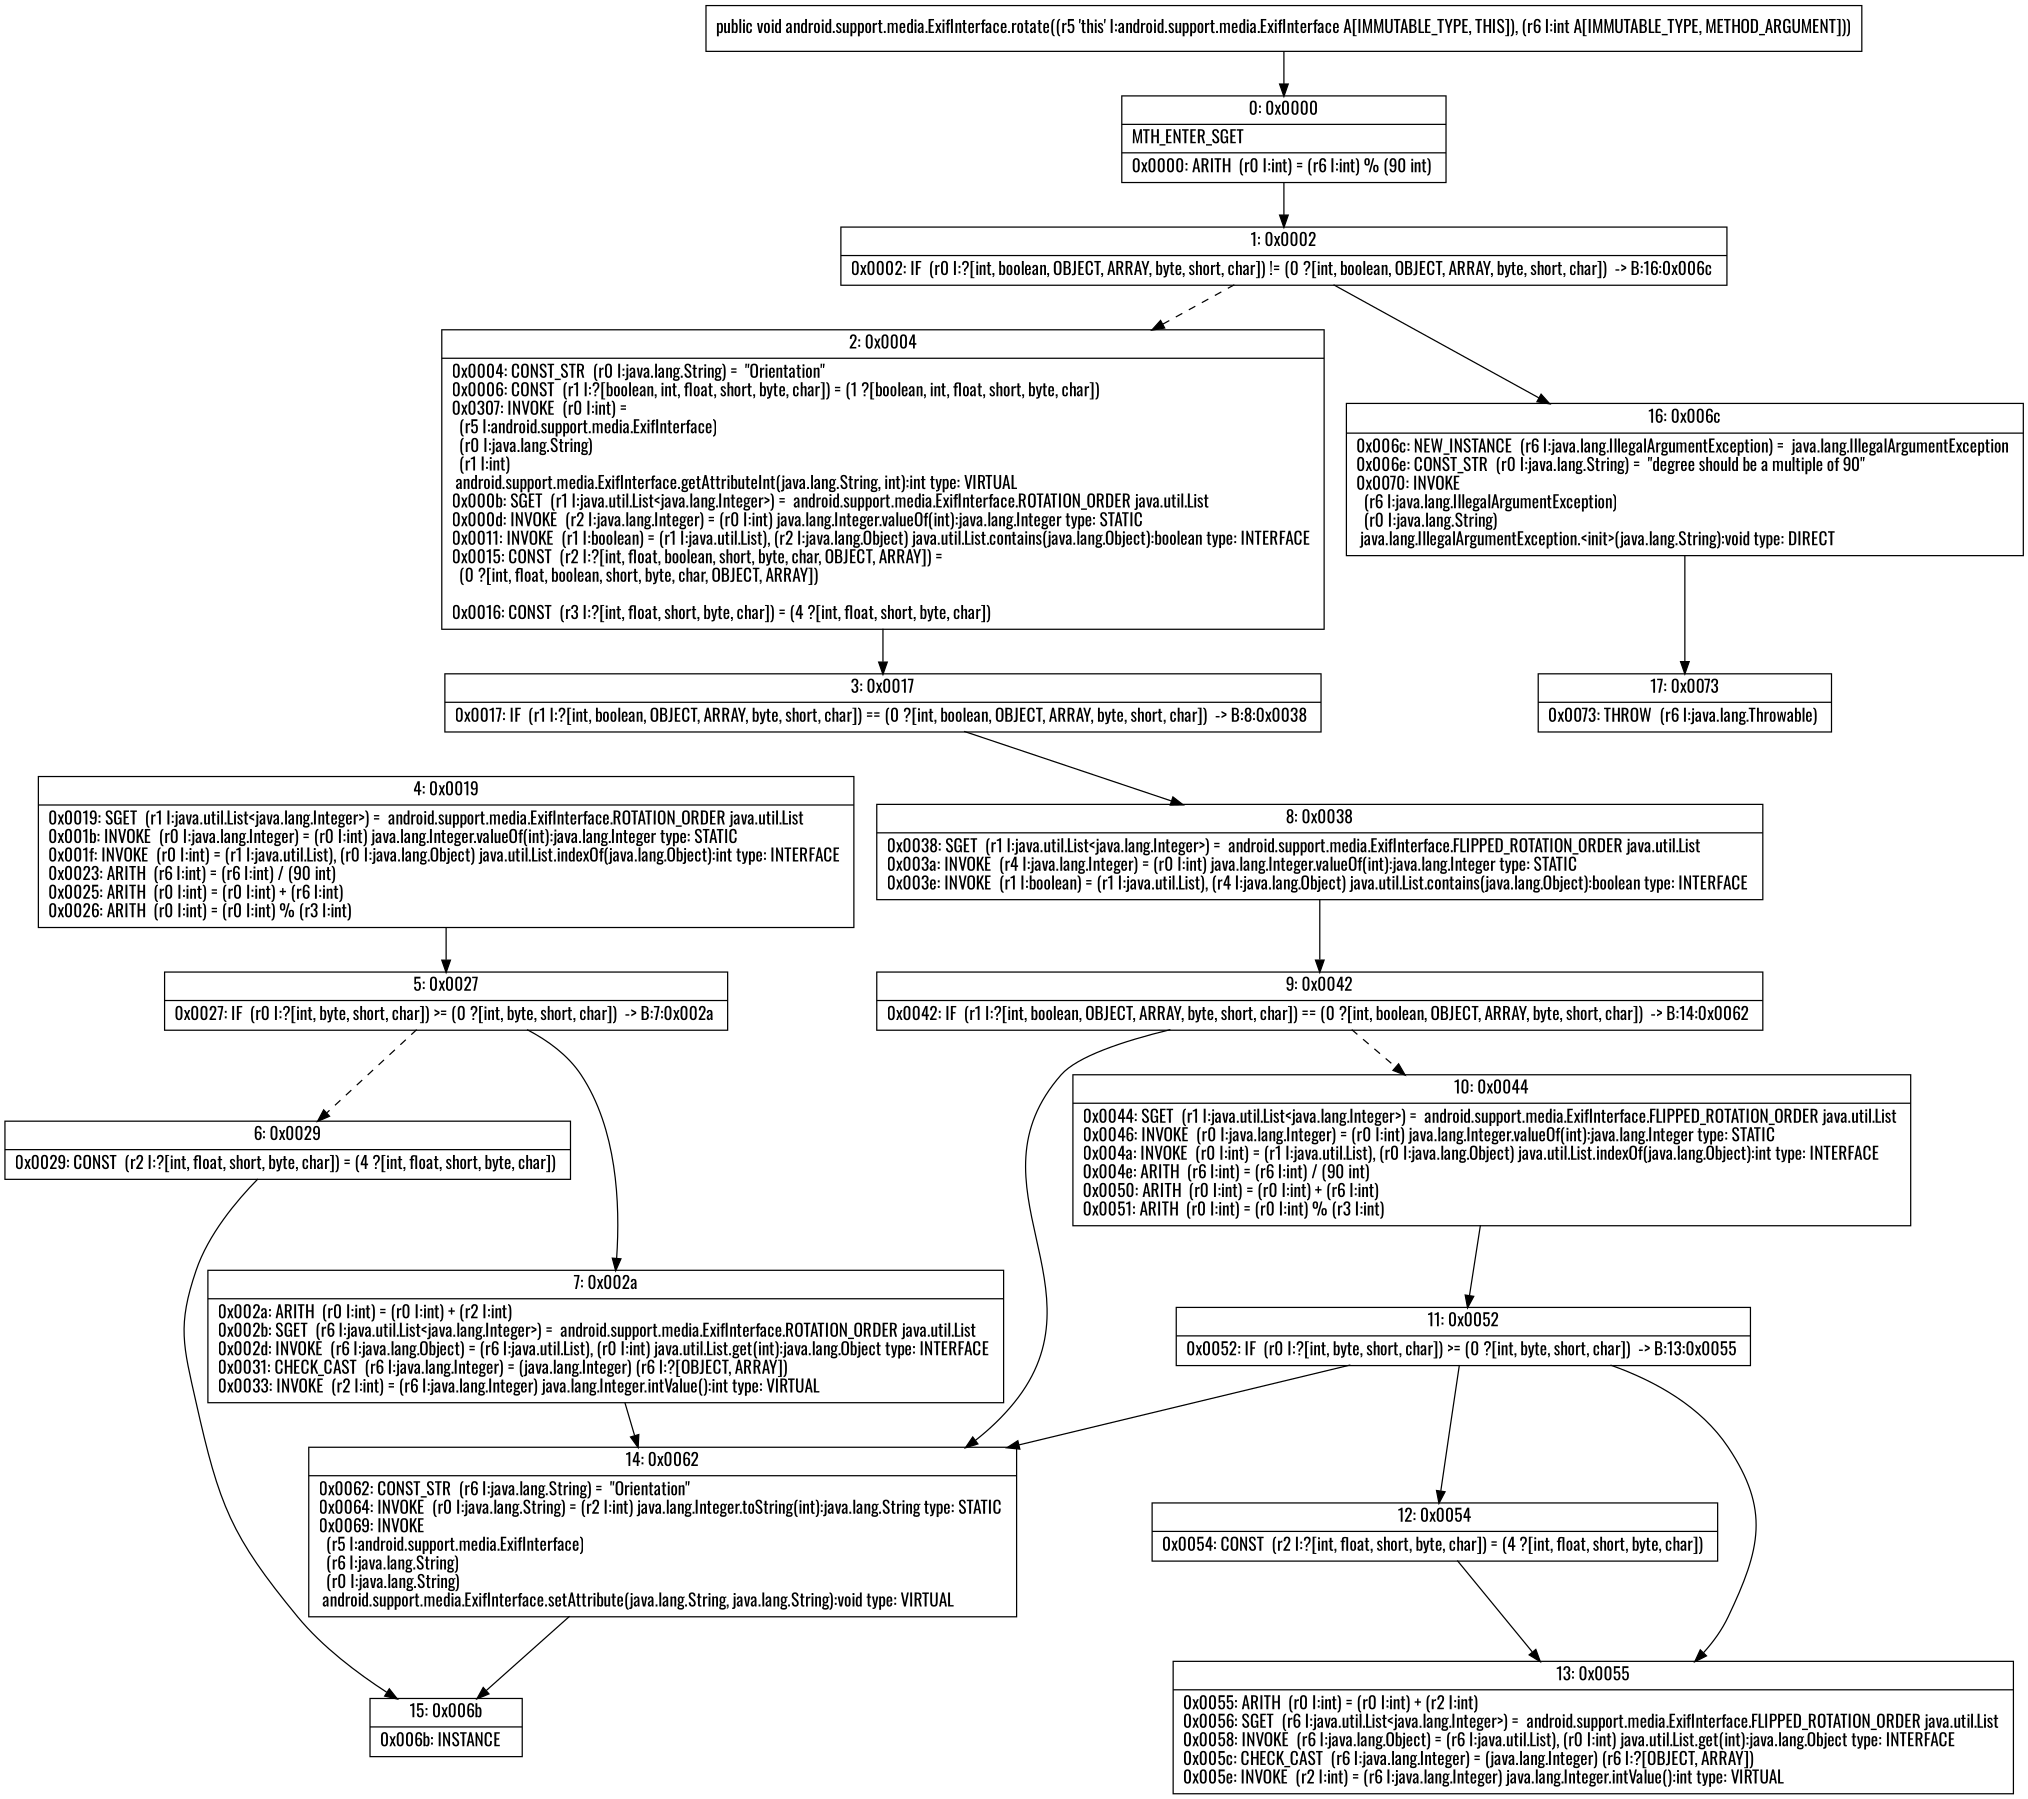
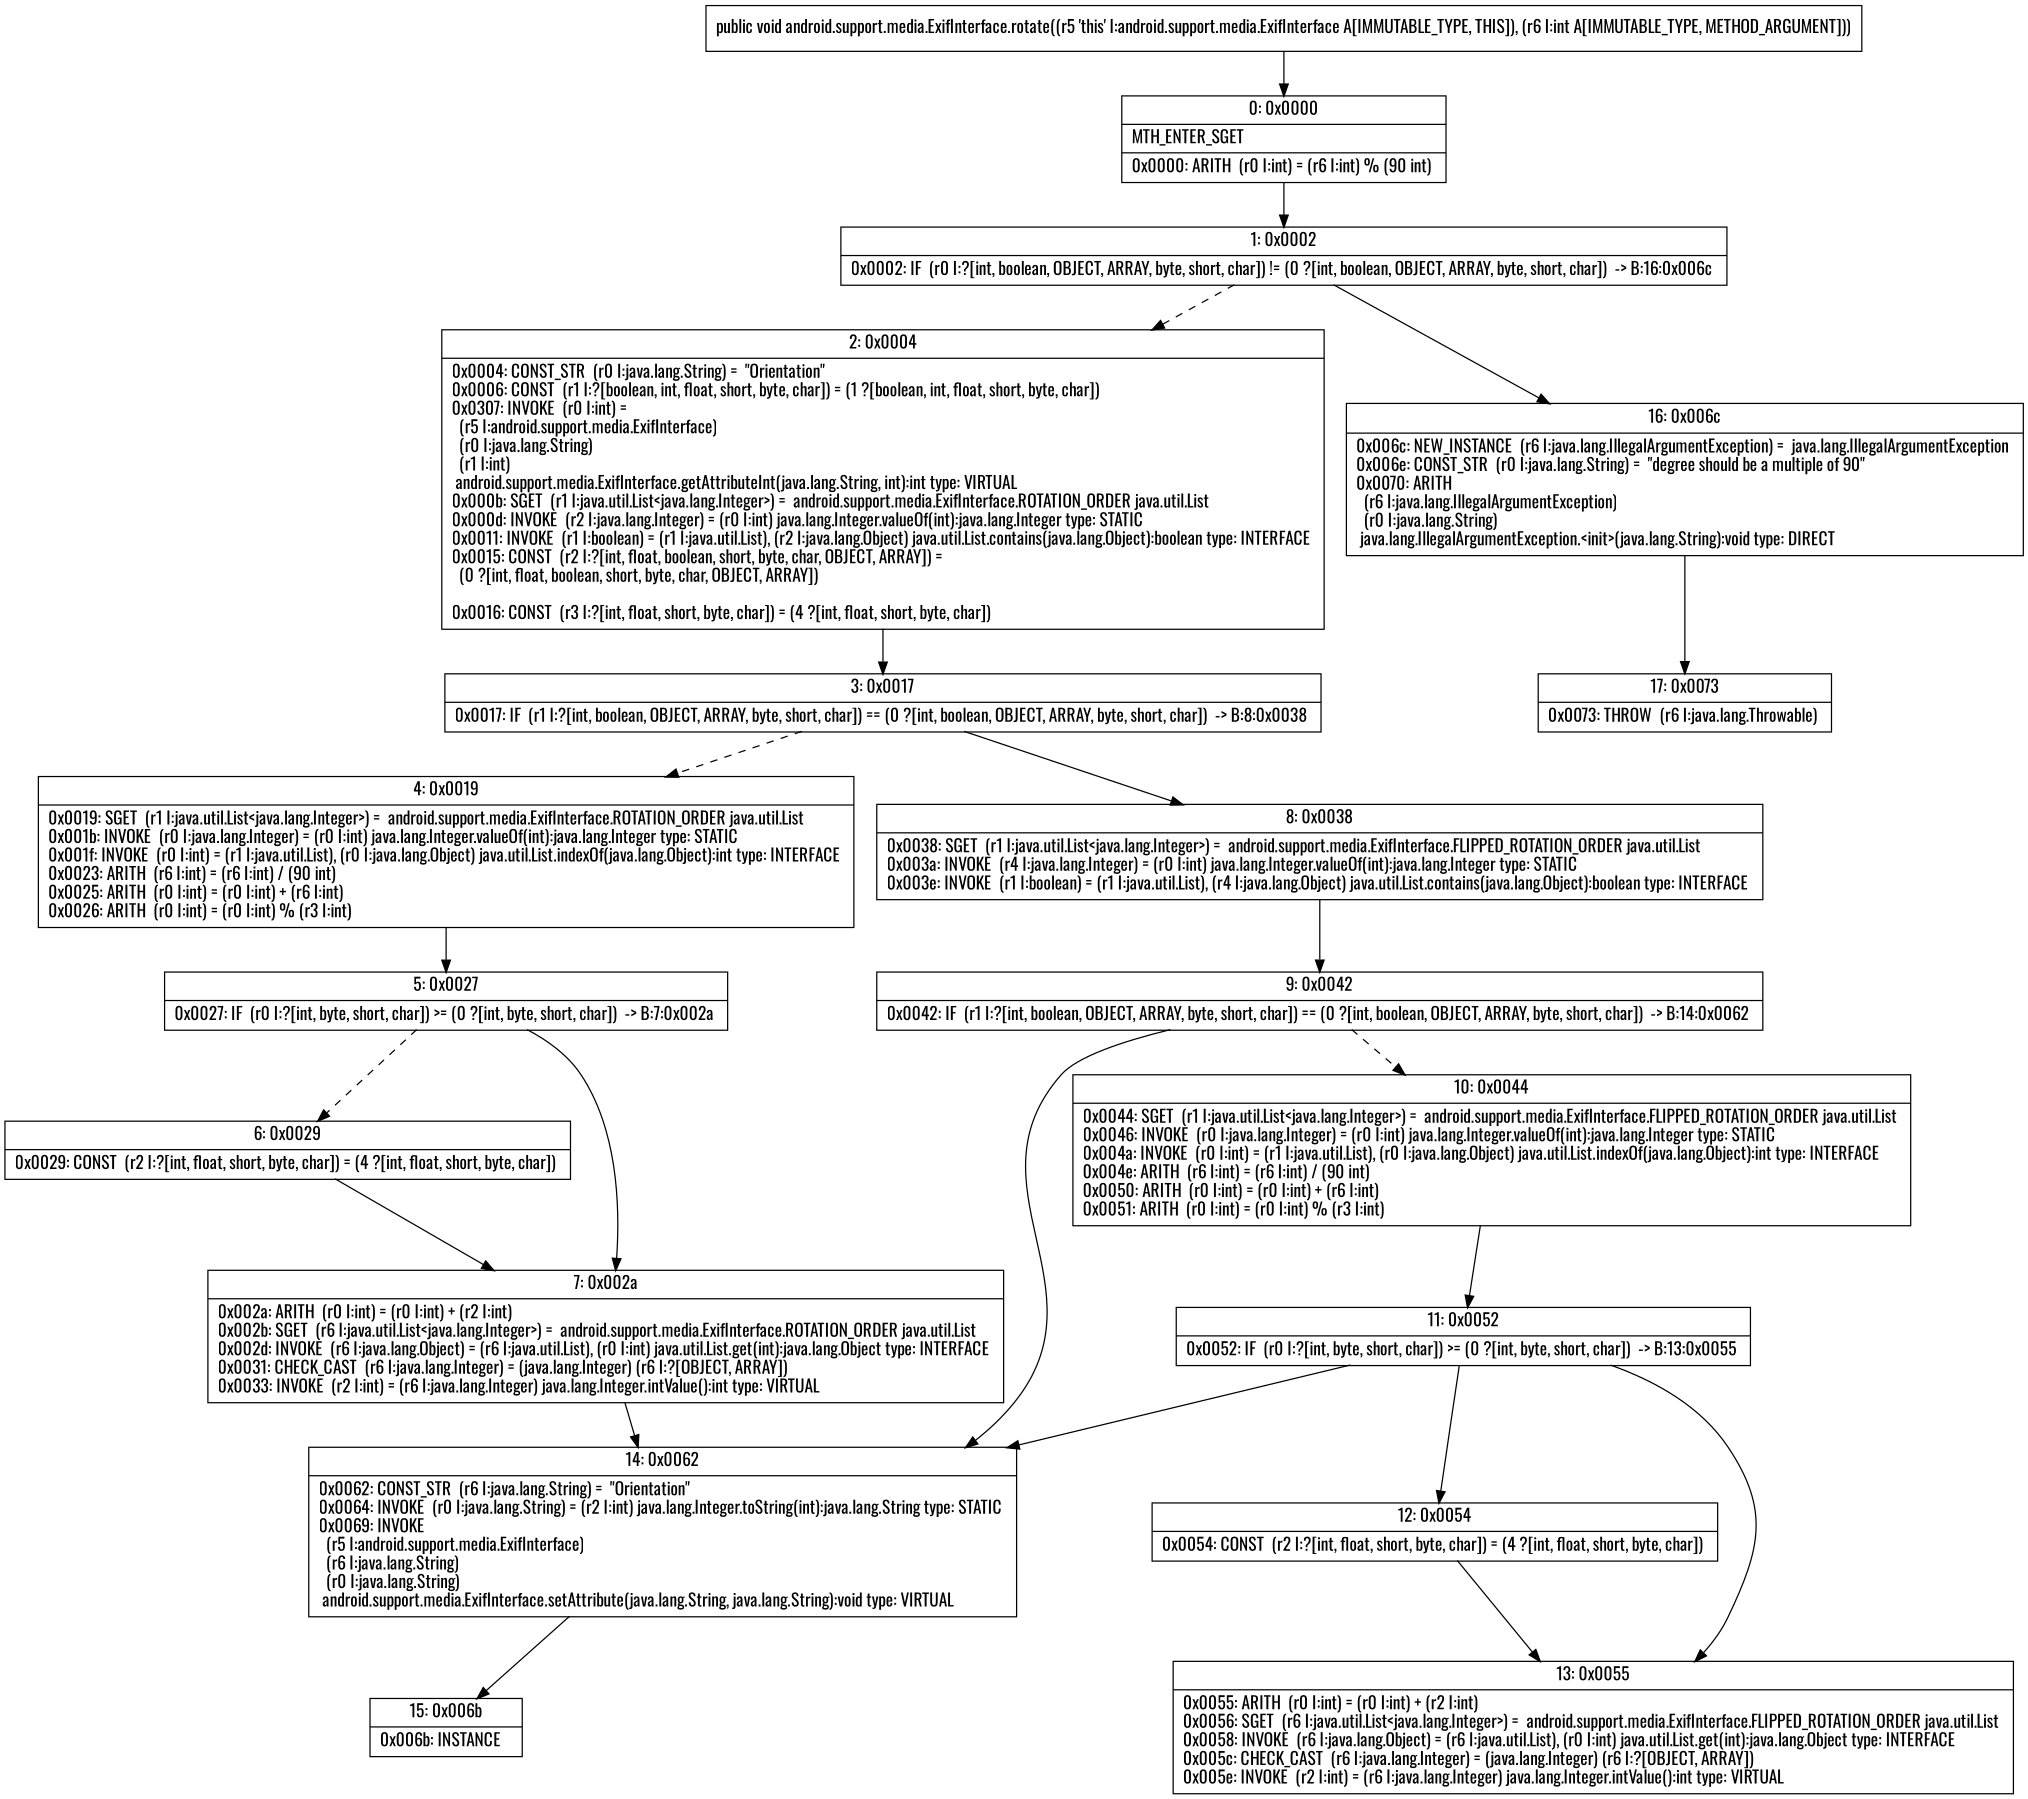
node "16: 0x006c": text "0x0070: INVOKE" -> "0x0070: ARITH"
edge "3: 0x0017" -> "4: 0x0019": added
edge "6: 0x0029" -> "15: 0x006b": now "6: 0x0029" -> "7: 0x002a"
